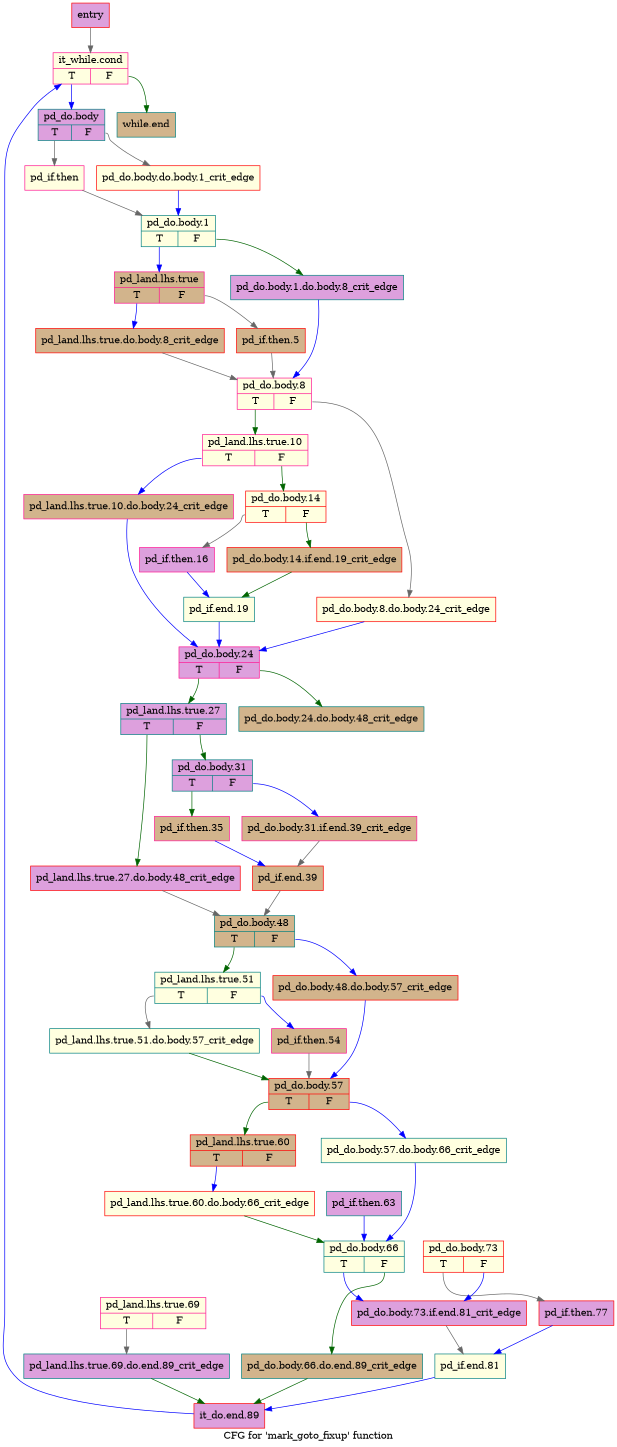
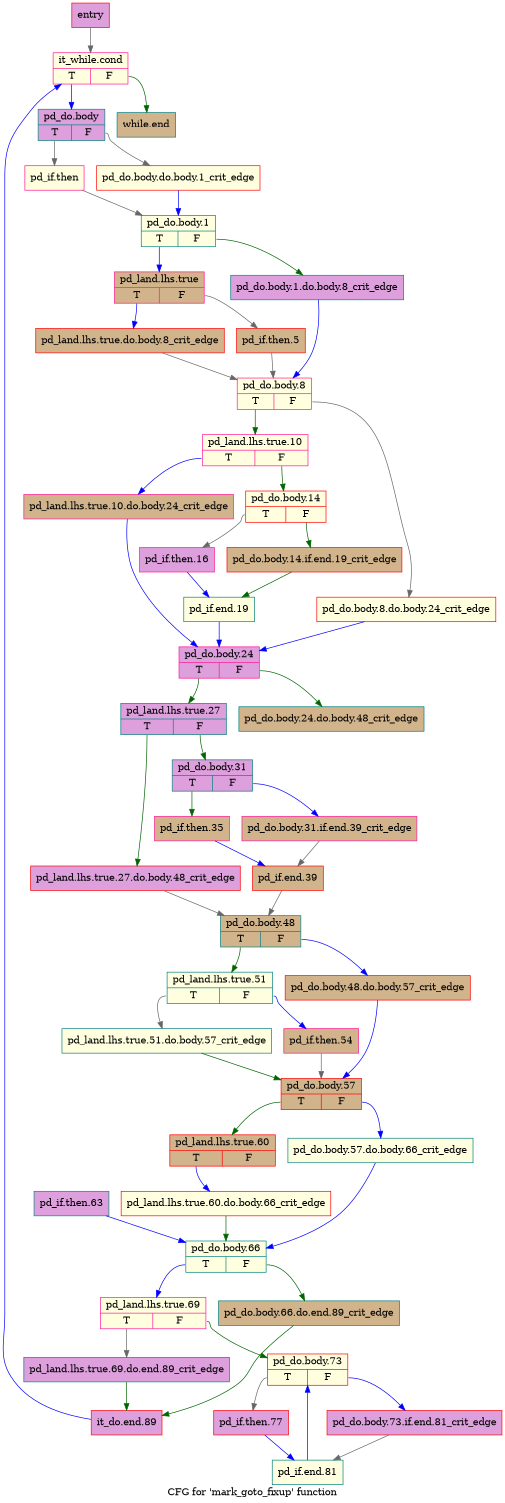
edge "pd_do.body.66" -> "pd_do.body.73.if.end.81_crit_edge": now "pd_do.body.66" -> "pd_land.lhs.true.69"
edge "pd_land.lhs.true.69" -> "pd_do.body.73": added
edge "pd_if.end.81" -> "it_do.end.89": now "pd_if.end.81" -> "pd_do.body.73"
